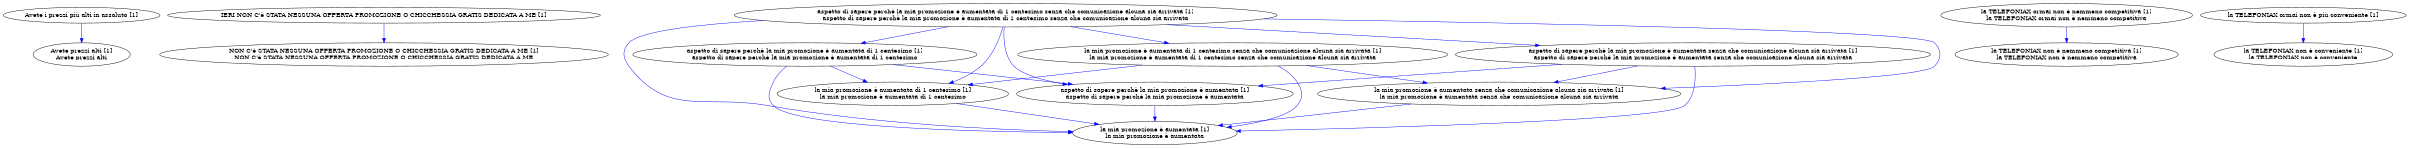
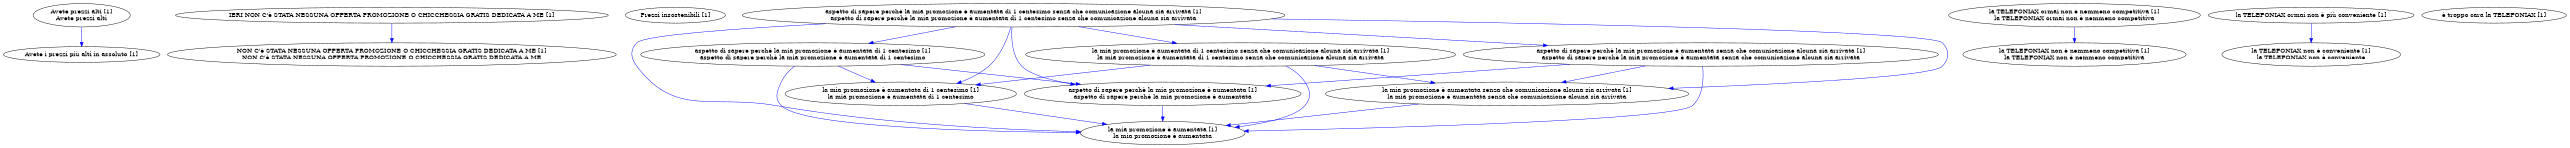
node "Prezzi insostenibili [1]": added
node "è troppo cara la TELEFONIAX [1]": added
edge "Avete i prezzi più alti in assoluto [1]" -> "Avete prezzi alti [1] Avete prezzi alti": reversed
